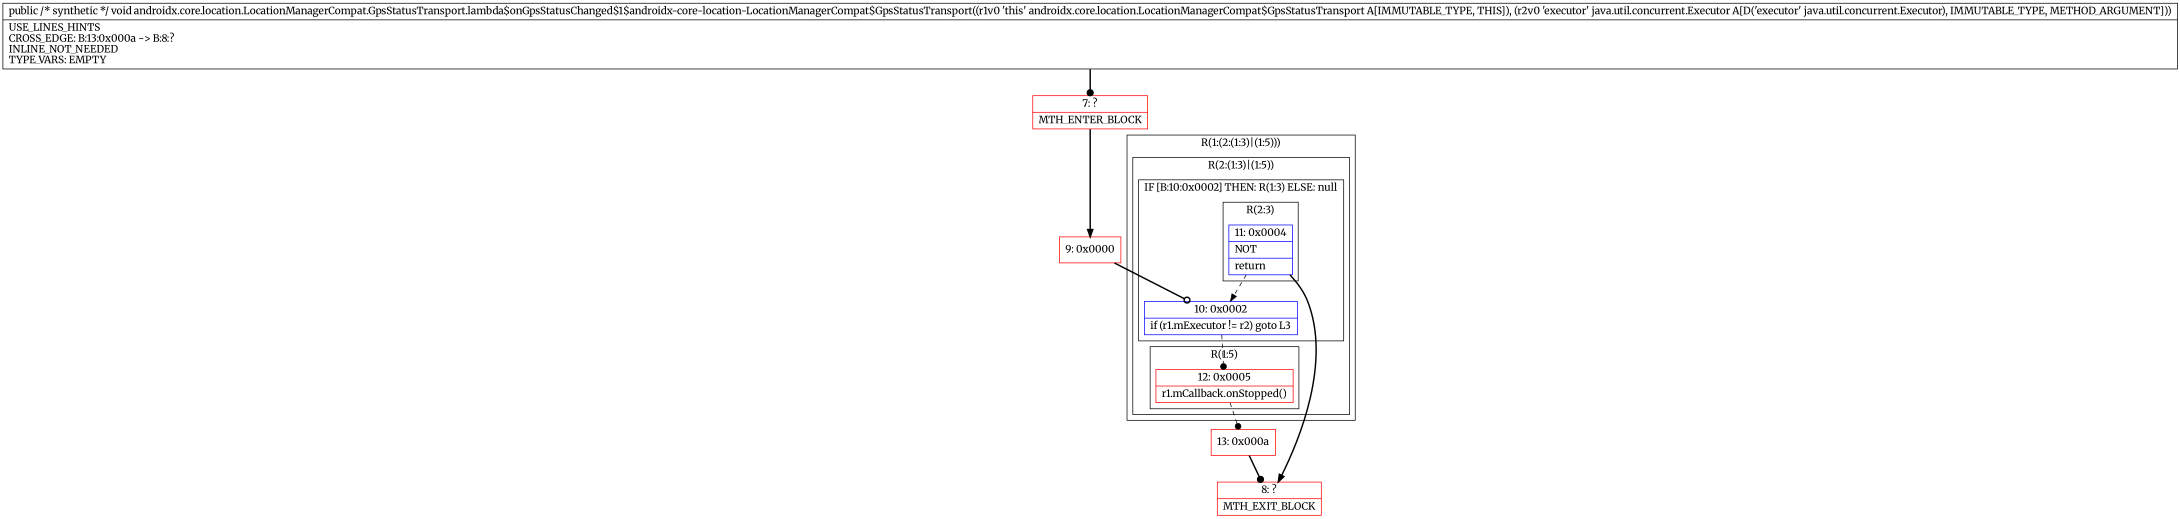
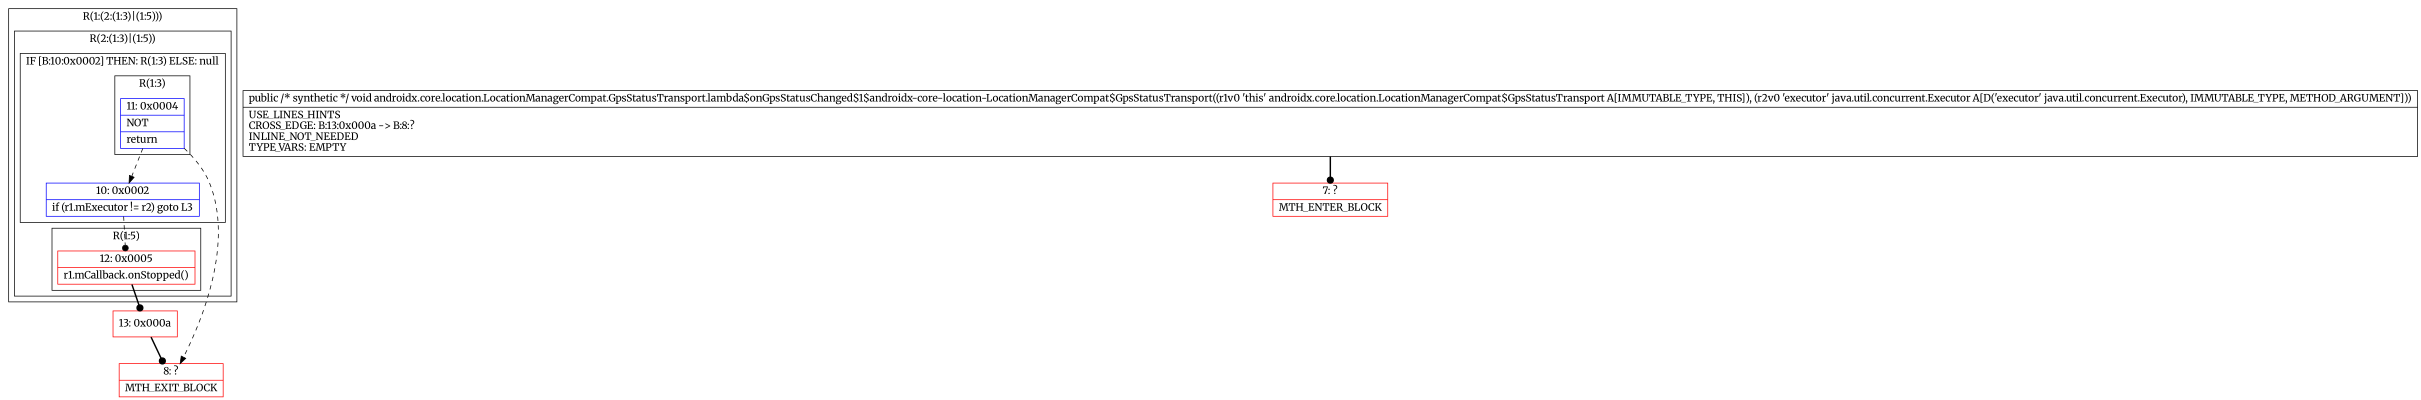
cluster "R(2:3)": label "R(2:3)" -> "R(1:3)"
node "9: 0x0000": removed
edge "11: 0x0004" -> "8: ?": style bold -> dashed
edge "12: 0x0005" -> "13: 0x000a": style dashed -> bold
